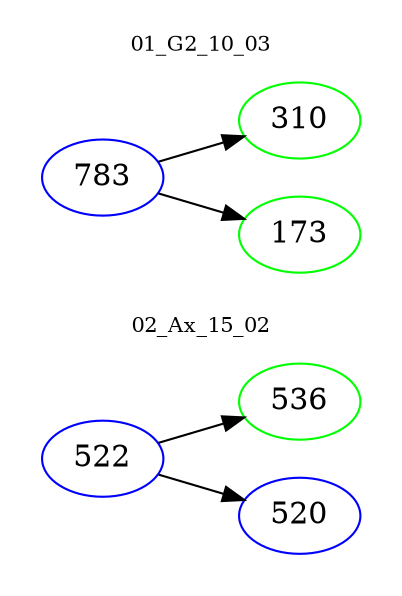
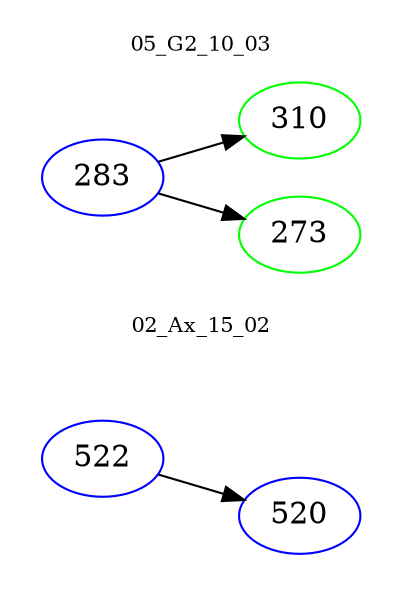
cluster "01_G2_10_03": label "01_G2_10_03" -> "05_G2_10_03"
node "783": label "783" -> "283"
node "173": label "173" -> "273"
node "536": removed
